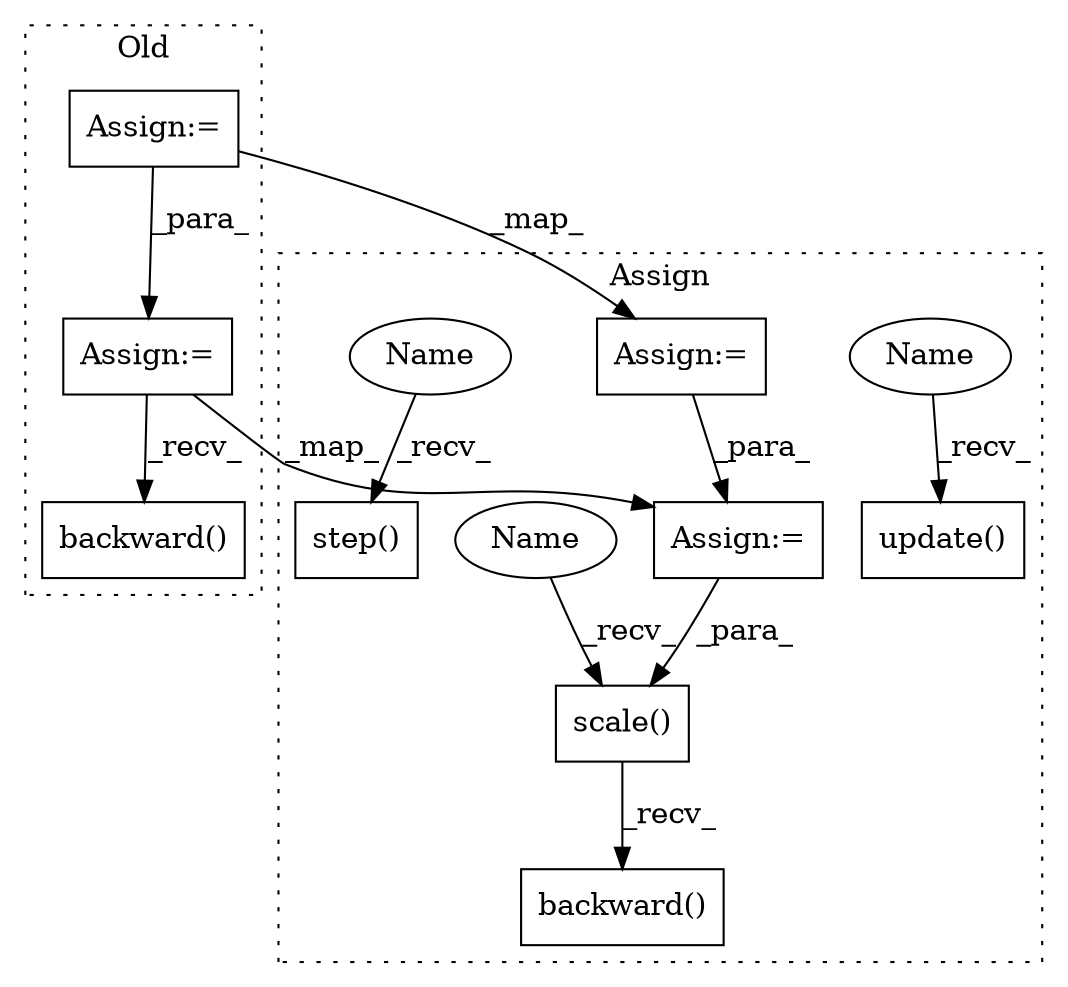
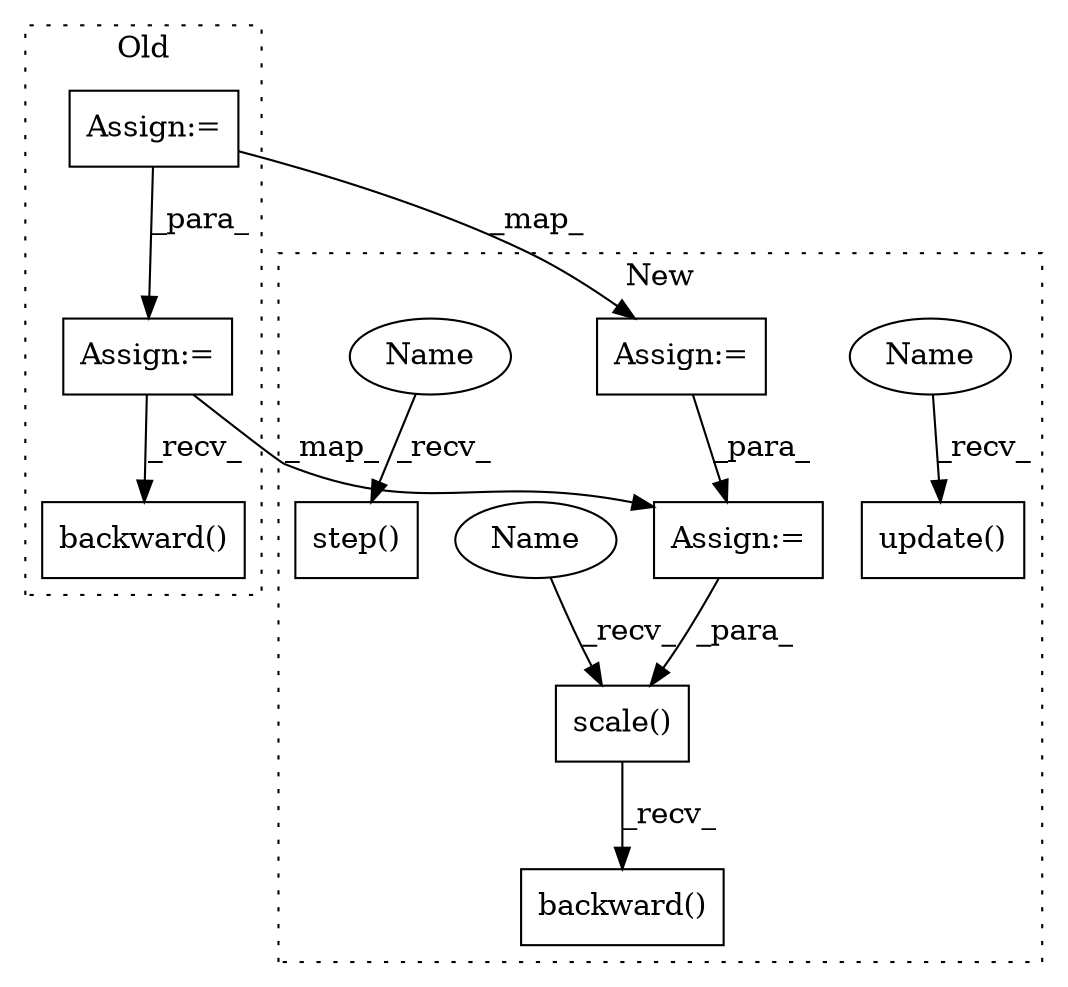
cluster "Assign": label "Assign" -> "New"
